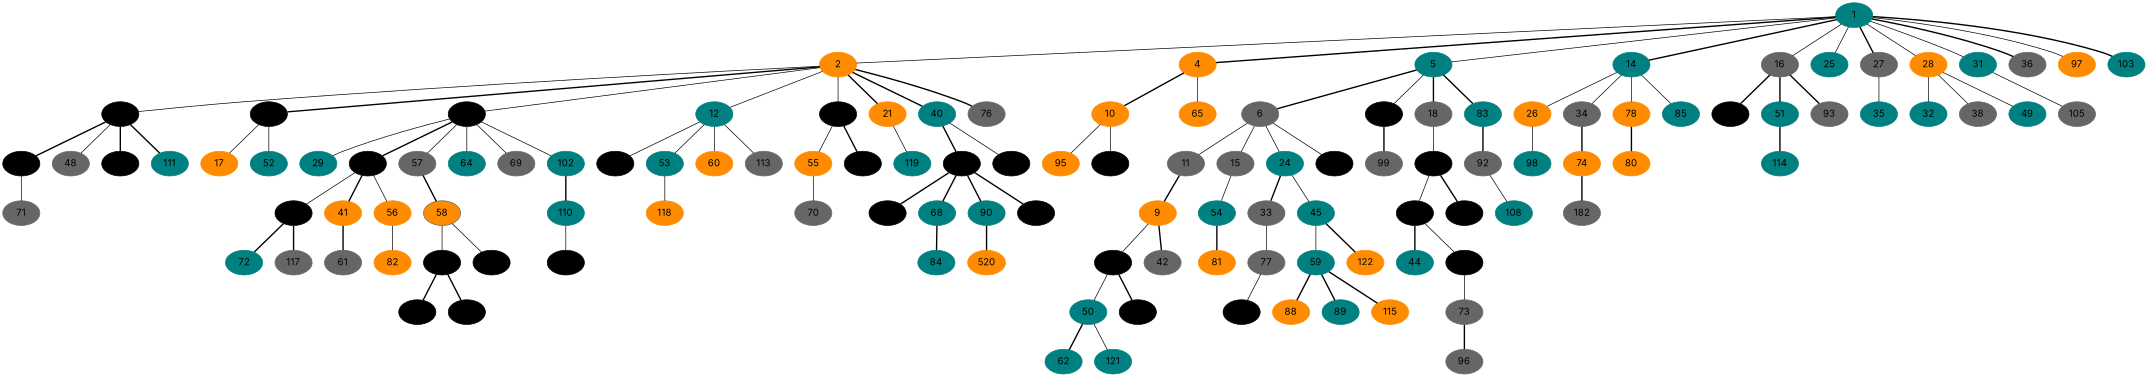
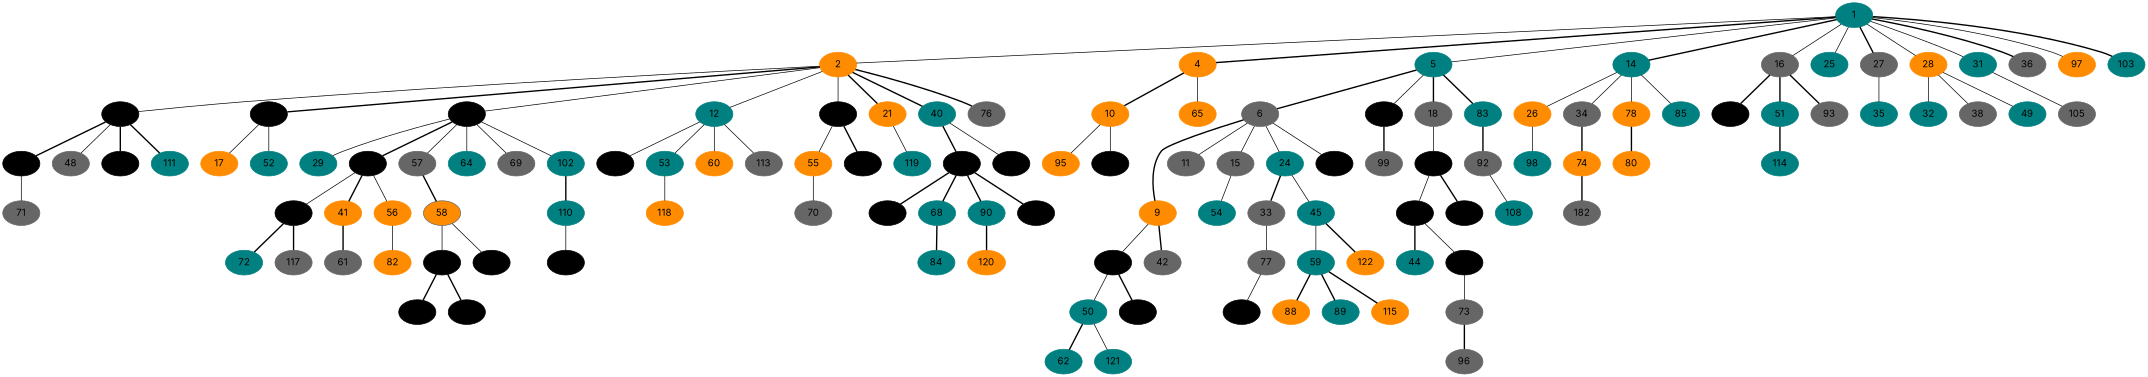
edge "11" -- "9": now "6" -- "9"
node "520": label "520" -> "120"
node "81": removed
